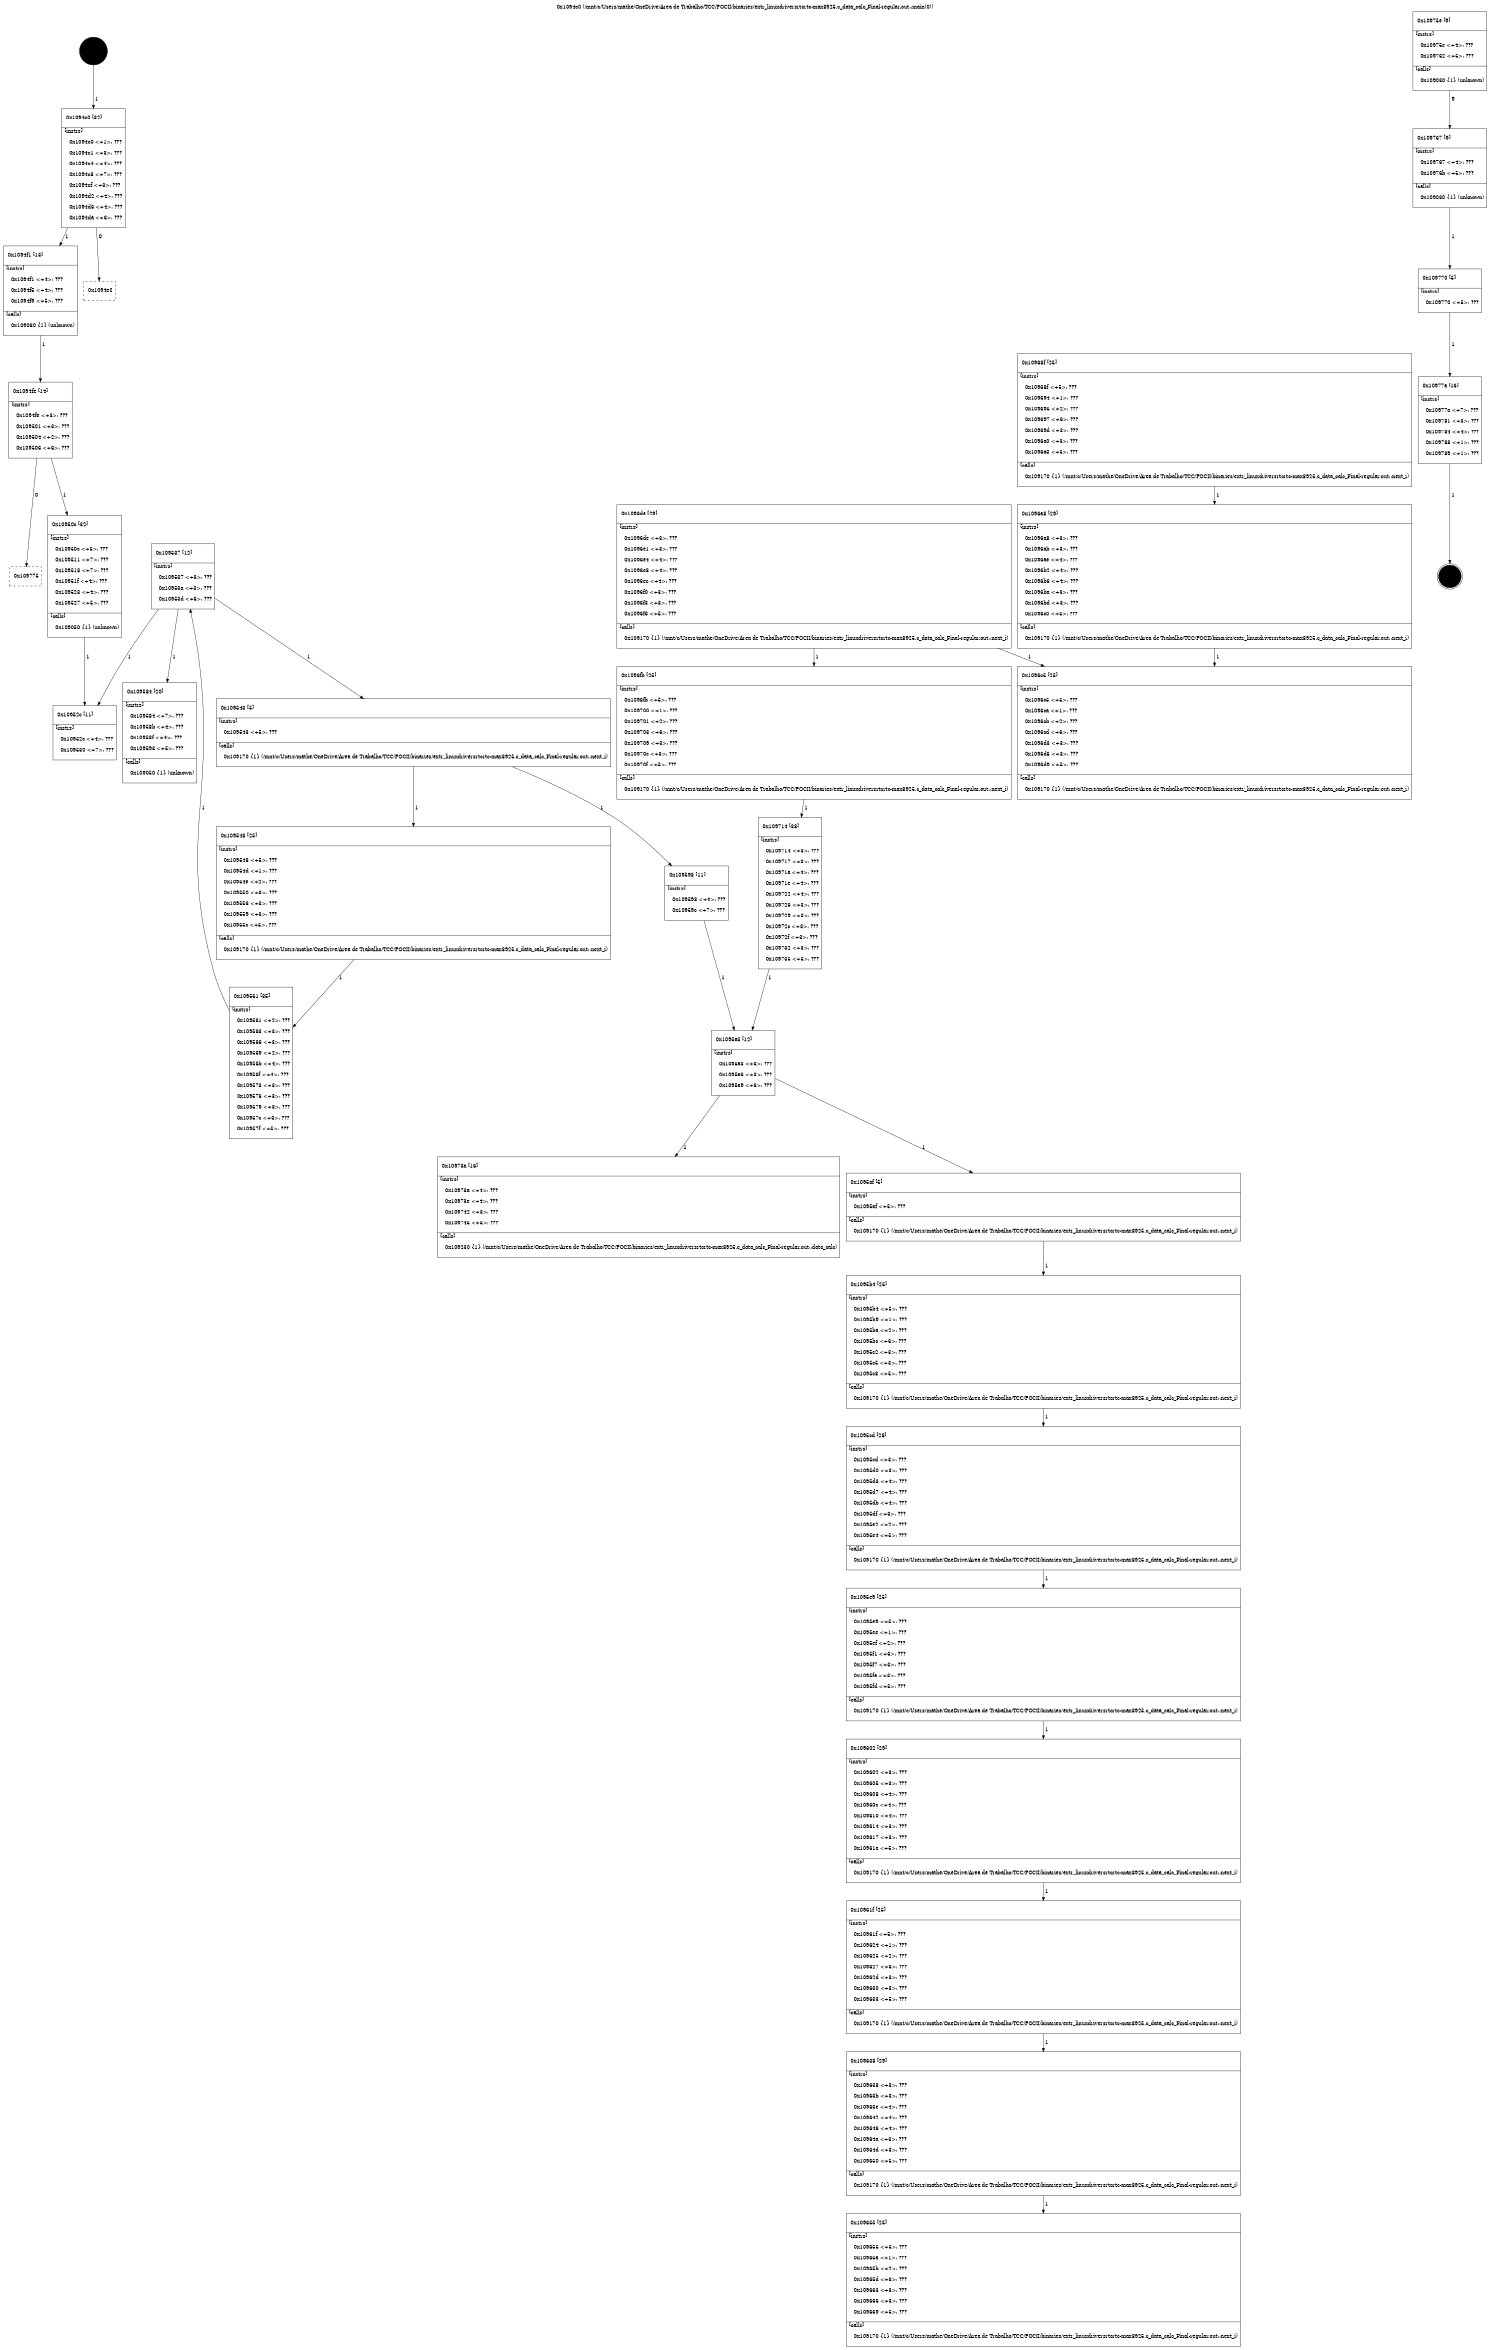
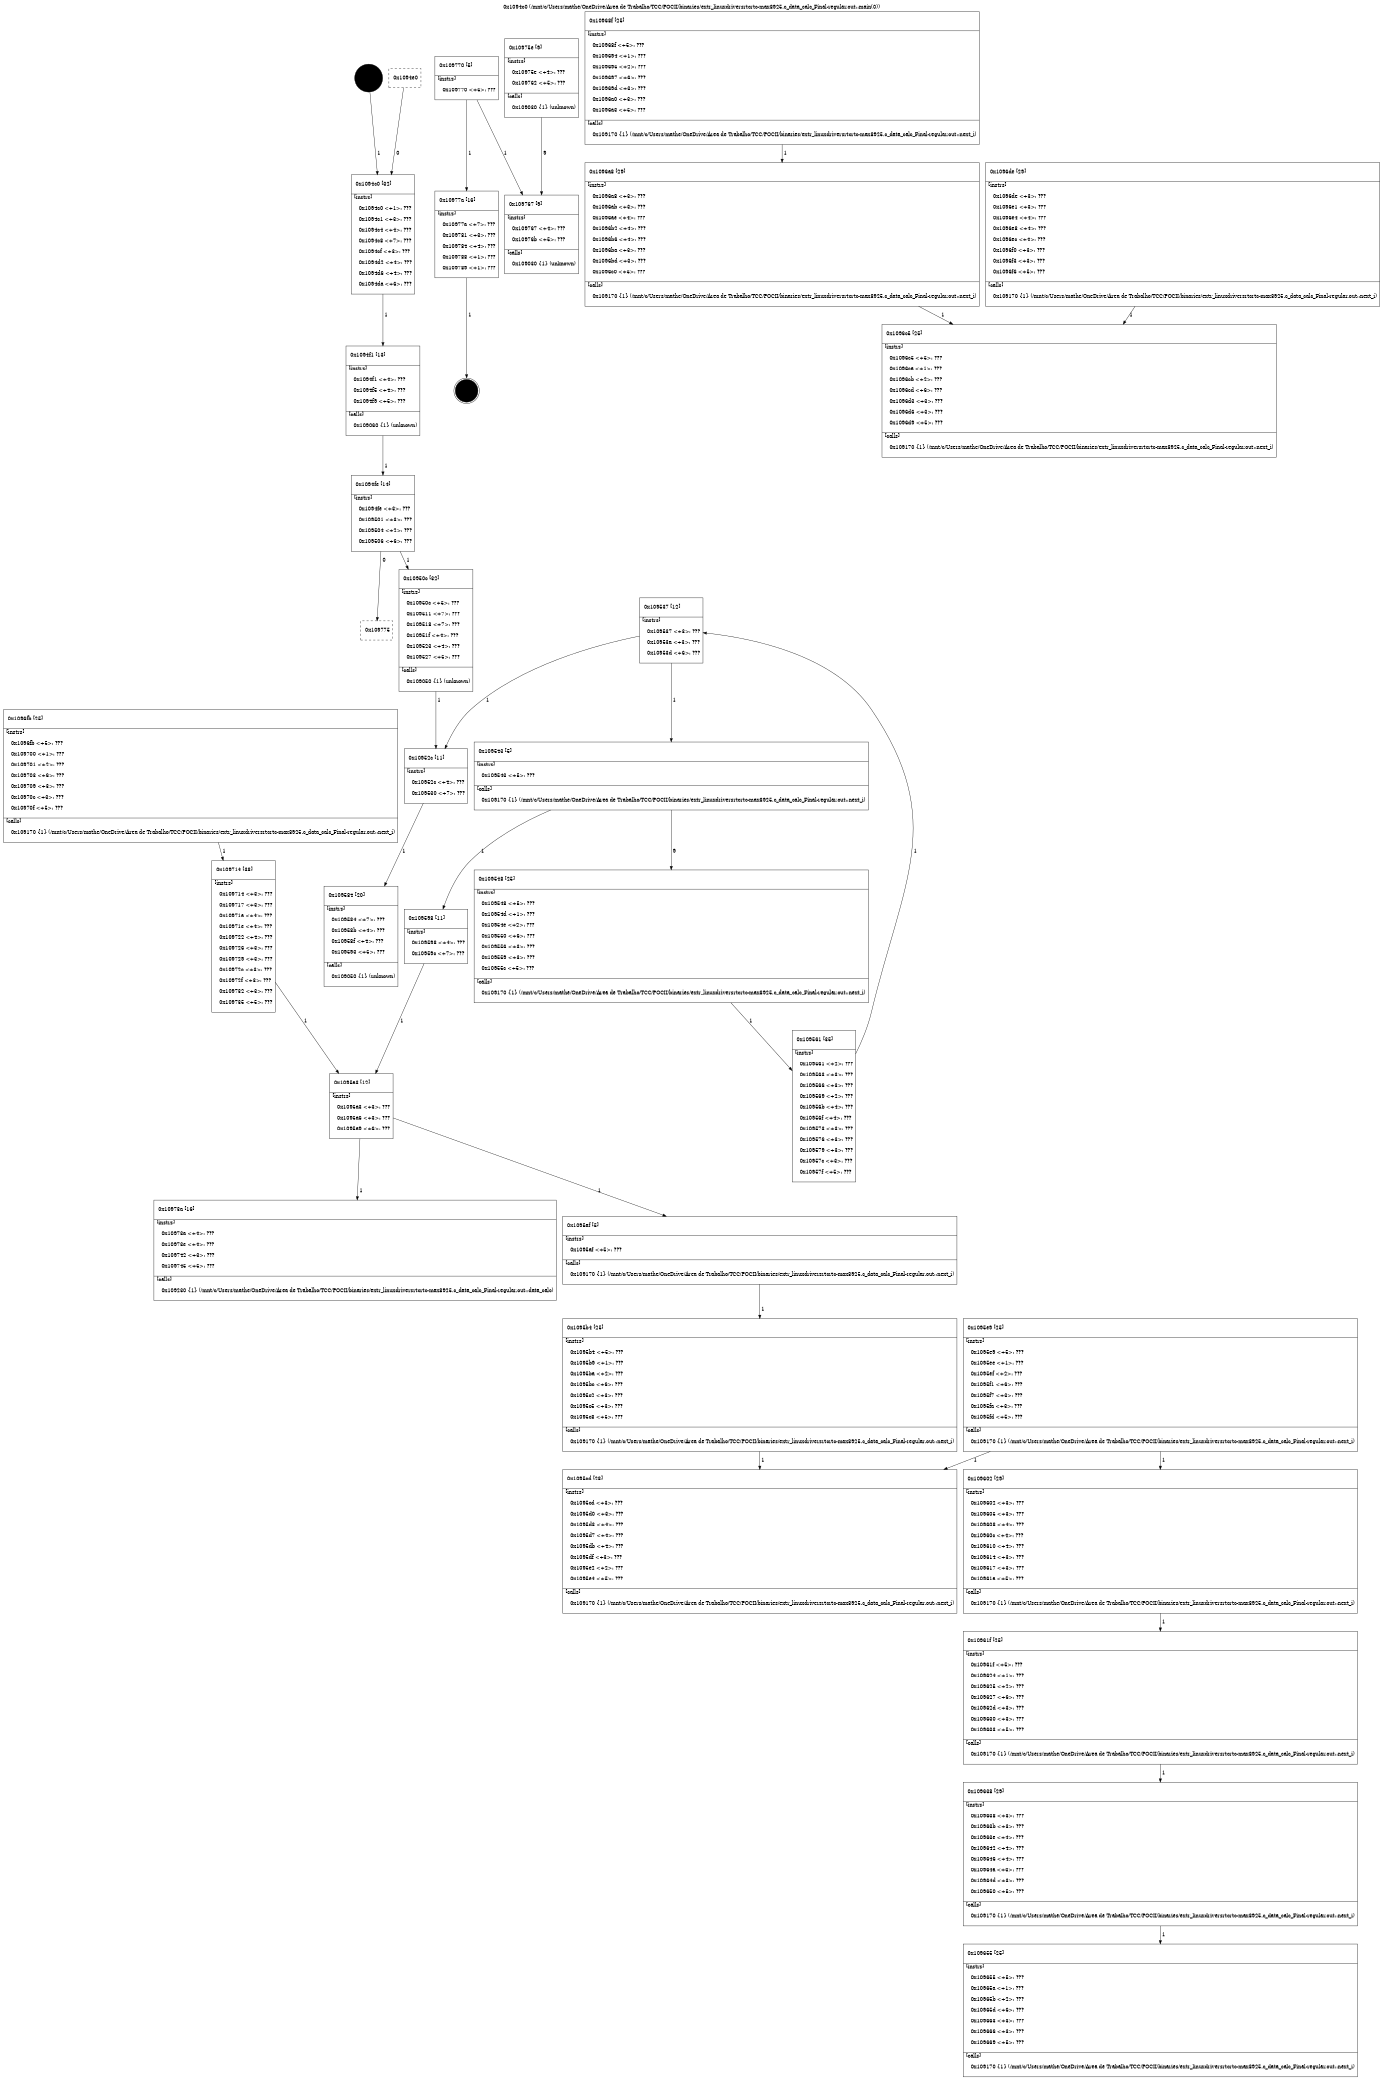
edge "0x109767 [9]" -> "0x109770 [5]": reversed
edge "0x1094c0 [32]" -> "0x1094e0": reversed
edge "0x109537 [12]" -> "0x109584 [20]": now "0x10952c [11]" -> "0x109584 [20]"
edge "0x1096de [29]" -> "0x1096fb [25]": removed, label "1"
edge "0x109543 [5]" -> "0x109548 [25]": label " 1" -> " 9"
edge "0x1095cd [28]" -> "0x1095e9 [25]": reversed
